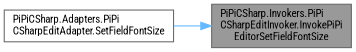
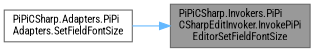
node "PiPiCSharp.Adapters.PiPi CSharpEditAdapter.SetFieldFontSize": label "PiPiCSharp.Adapters.PiPi CSharpEditAdapter.SetFieldFontSize" -> "PiPiCSharp.Adapters.PiPi Adapters.SetFieldFontSize"
